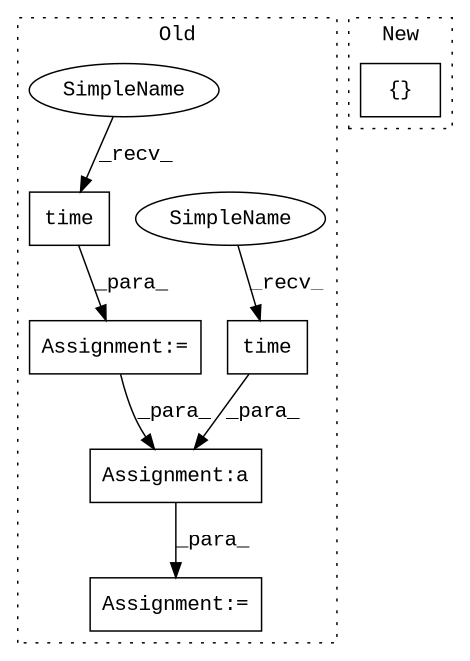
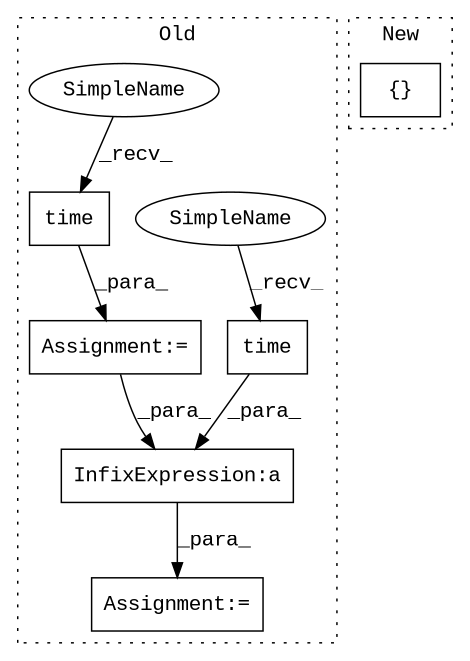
node "Assignment:a": label "Assignment:a" -> "InfixExpression:a"
